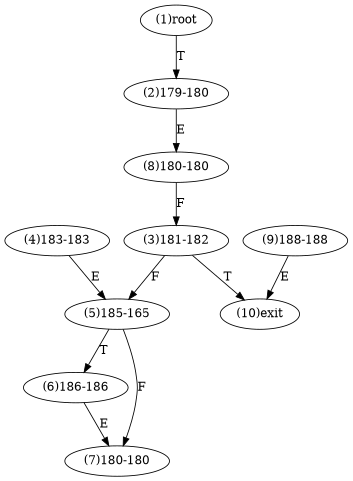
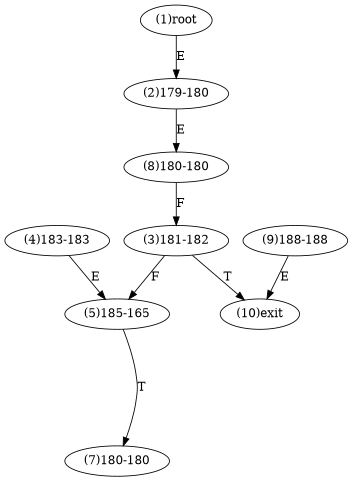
edge "(1)root" -> "(2)179-180": label "T" -> "E"
node "(6)186-186": removed
edge "(5)185-165" -> "(7)180-180": label "F" -> "T"
